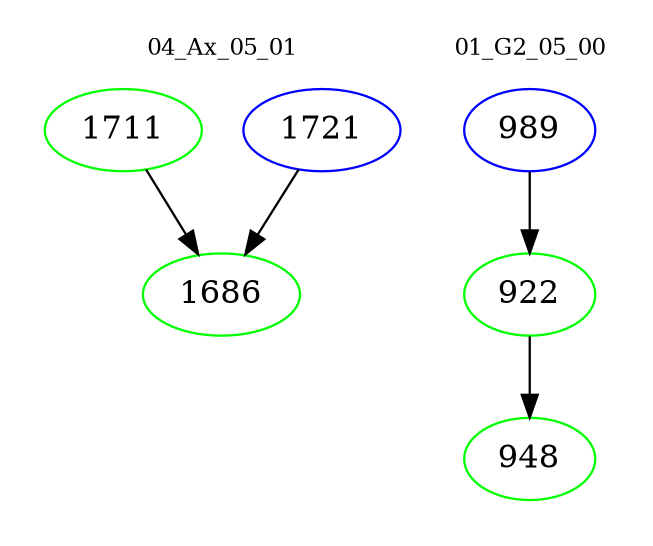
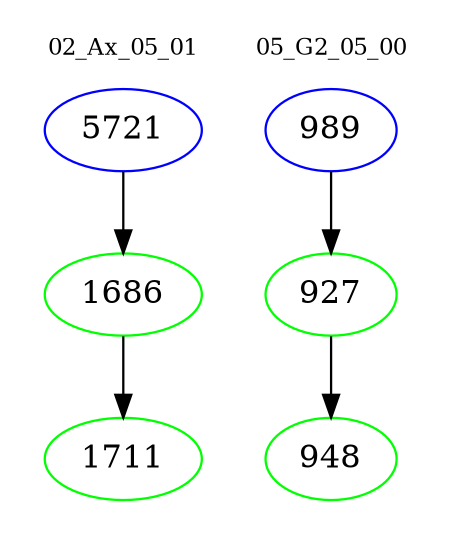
cluster "04_Ax_05_01": label "04_Ax_05_01" -> "02_Ax_05_01"
cluster "01_G2_05_00": label "01_G2_05_00" -> "05_G2_05_00"
node "1721": label "1721" -> "5721"
edge "1711" -> "1686": reversed
node "922": label "922" -> "927"
